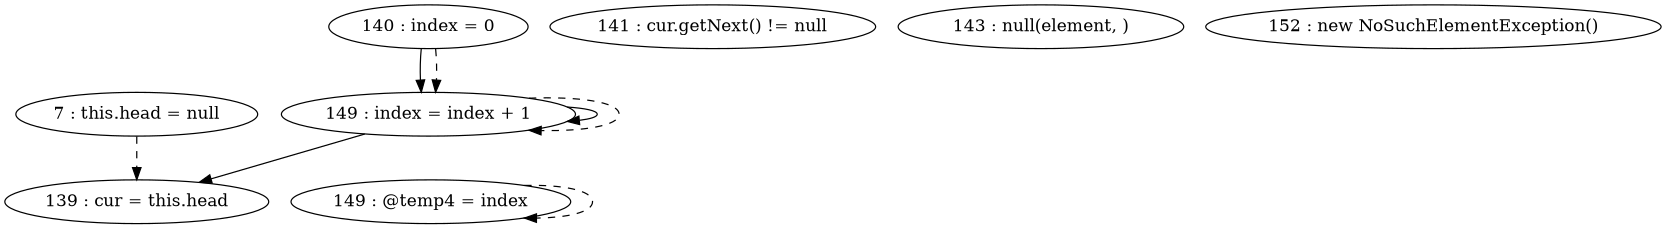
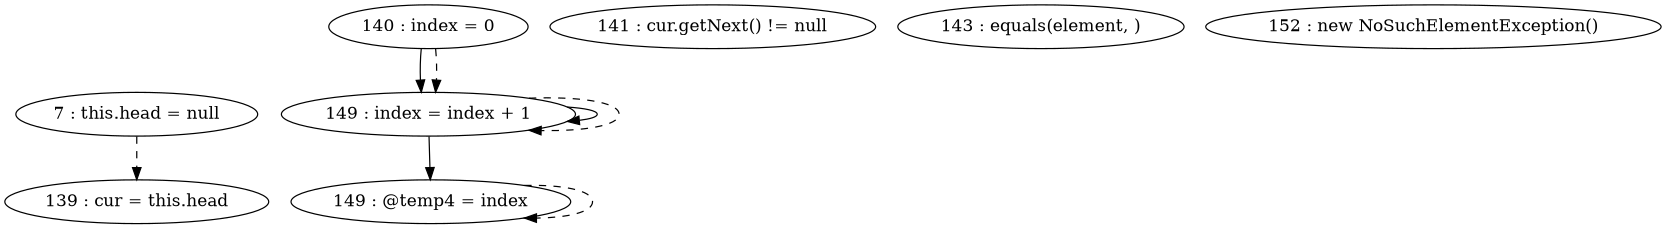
node "143 : null(element, )": label "143 : null(element, )" -> "143 : equals(element, )"
edge "149 : index = index + 1" -> "139 : cur = this.head": now "149 : index = index + 1" -> "149 : @temp4 = index"
